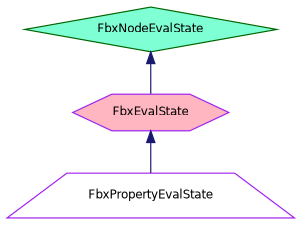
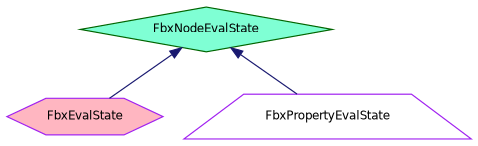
edge "FbxPropertyEvalState" -> "FbxEvalState": now "FbxPropertyEvalState" -> "FbxNodeEvalState"
